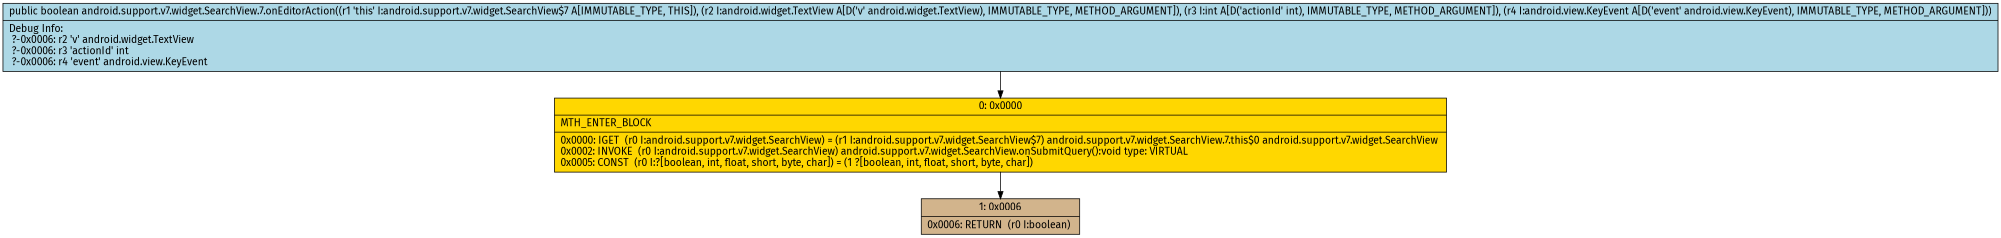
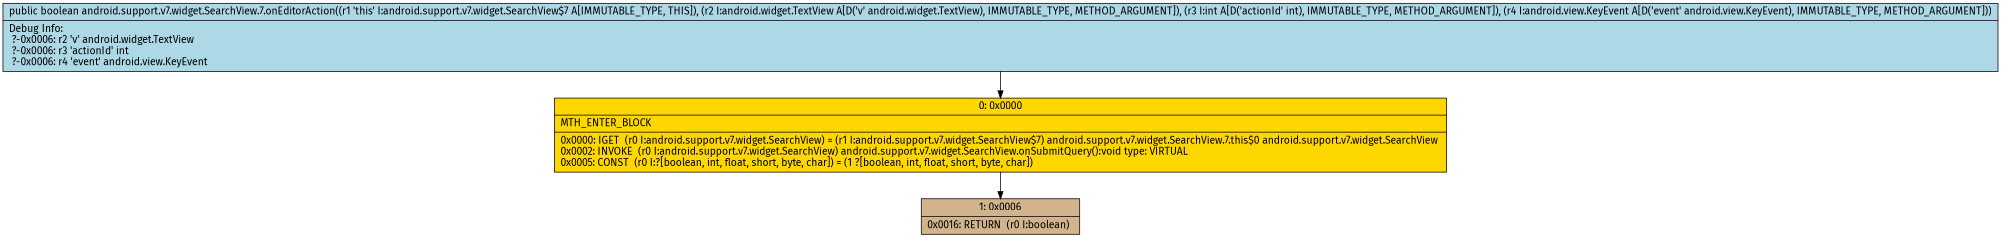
node "1: 0x0006": text "0x0006: RETURN  (r0 I:boolean)" -> "0x0016: RETURN  (r0 I:boolean)"
